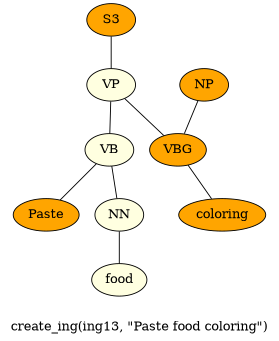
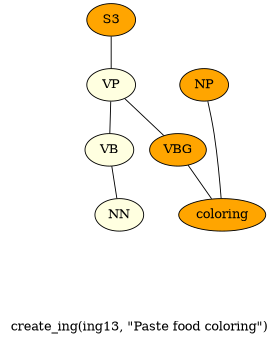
edge "NP" -- "VBG": now "NP" -- "coloring"
node "Paste": removed
node "food": removed
